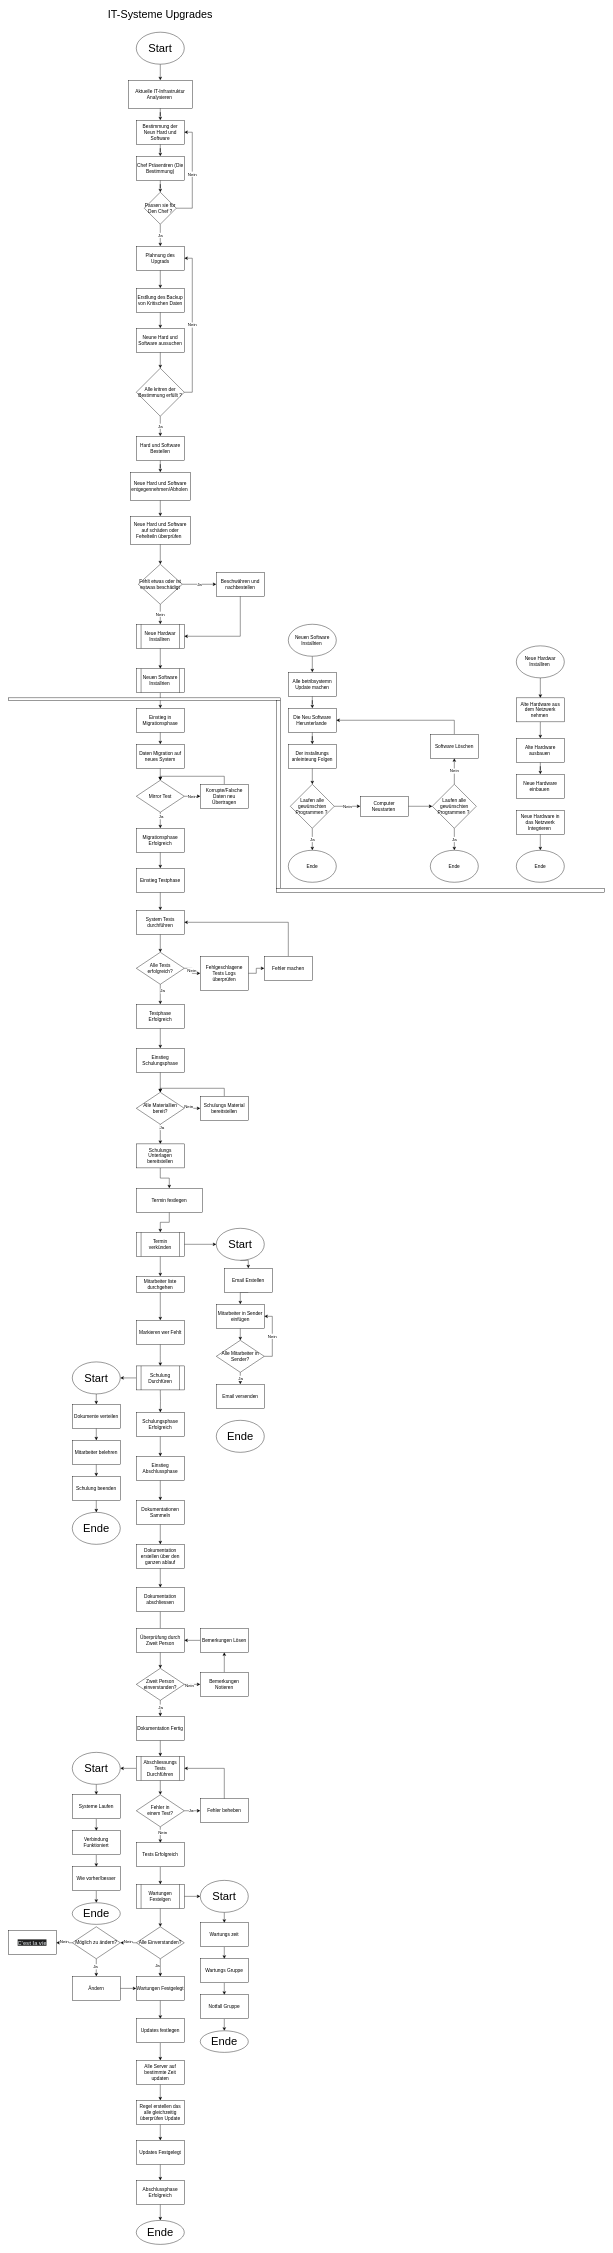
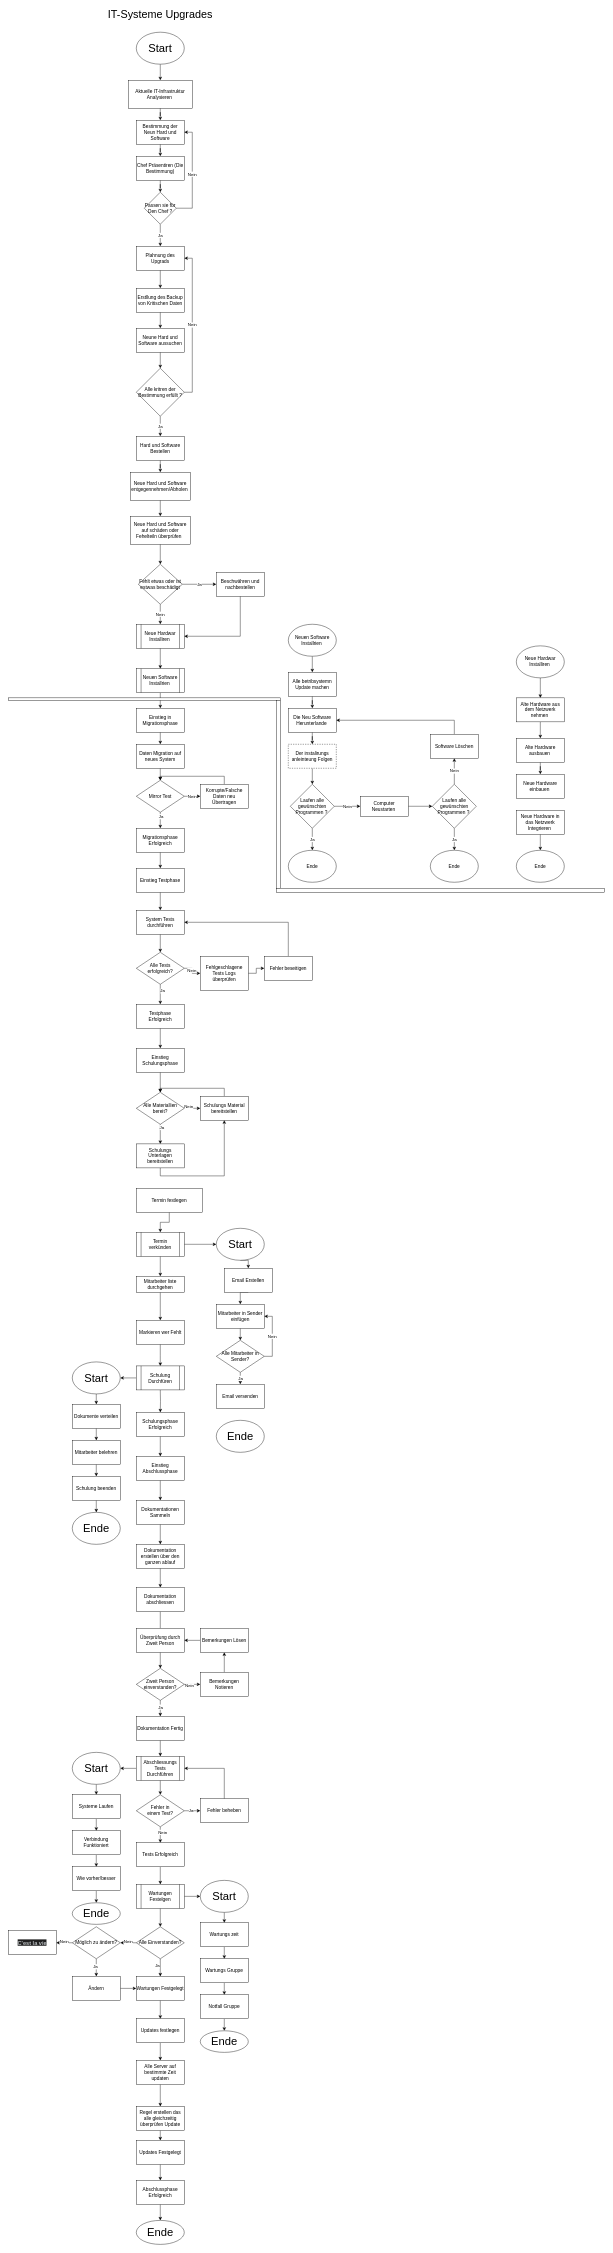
node "Der instalirungs anleinteung Folgen": style solid -> dashed
node "Fehler machen": label "Fehler machen" -> "Fehler beseitigen"
edge "Schulungs Unterlagen bereitstellen" -> "Termin festlegen": now "Schulungs Unterlagen bereitstellen" -> "Schulungs Material bereitstellen"
node "Regel erstellen das alle gleichzeitig überprüfen Update": moved (160, 2112) -> (160, 2118)
